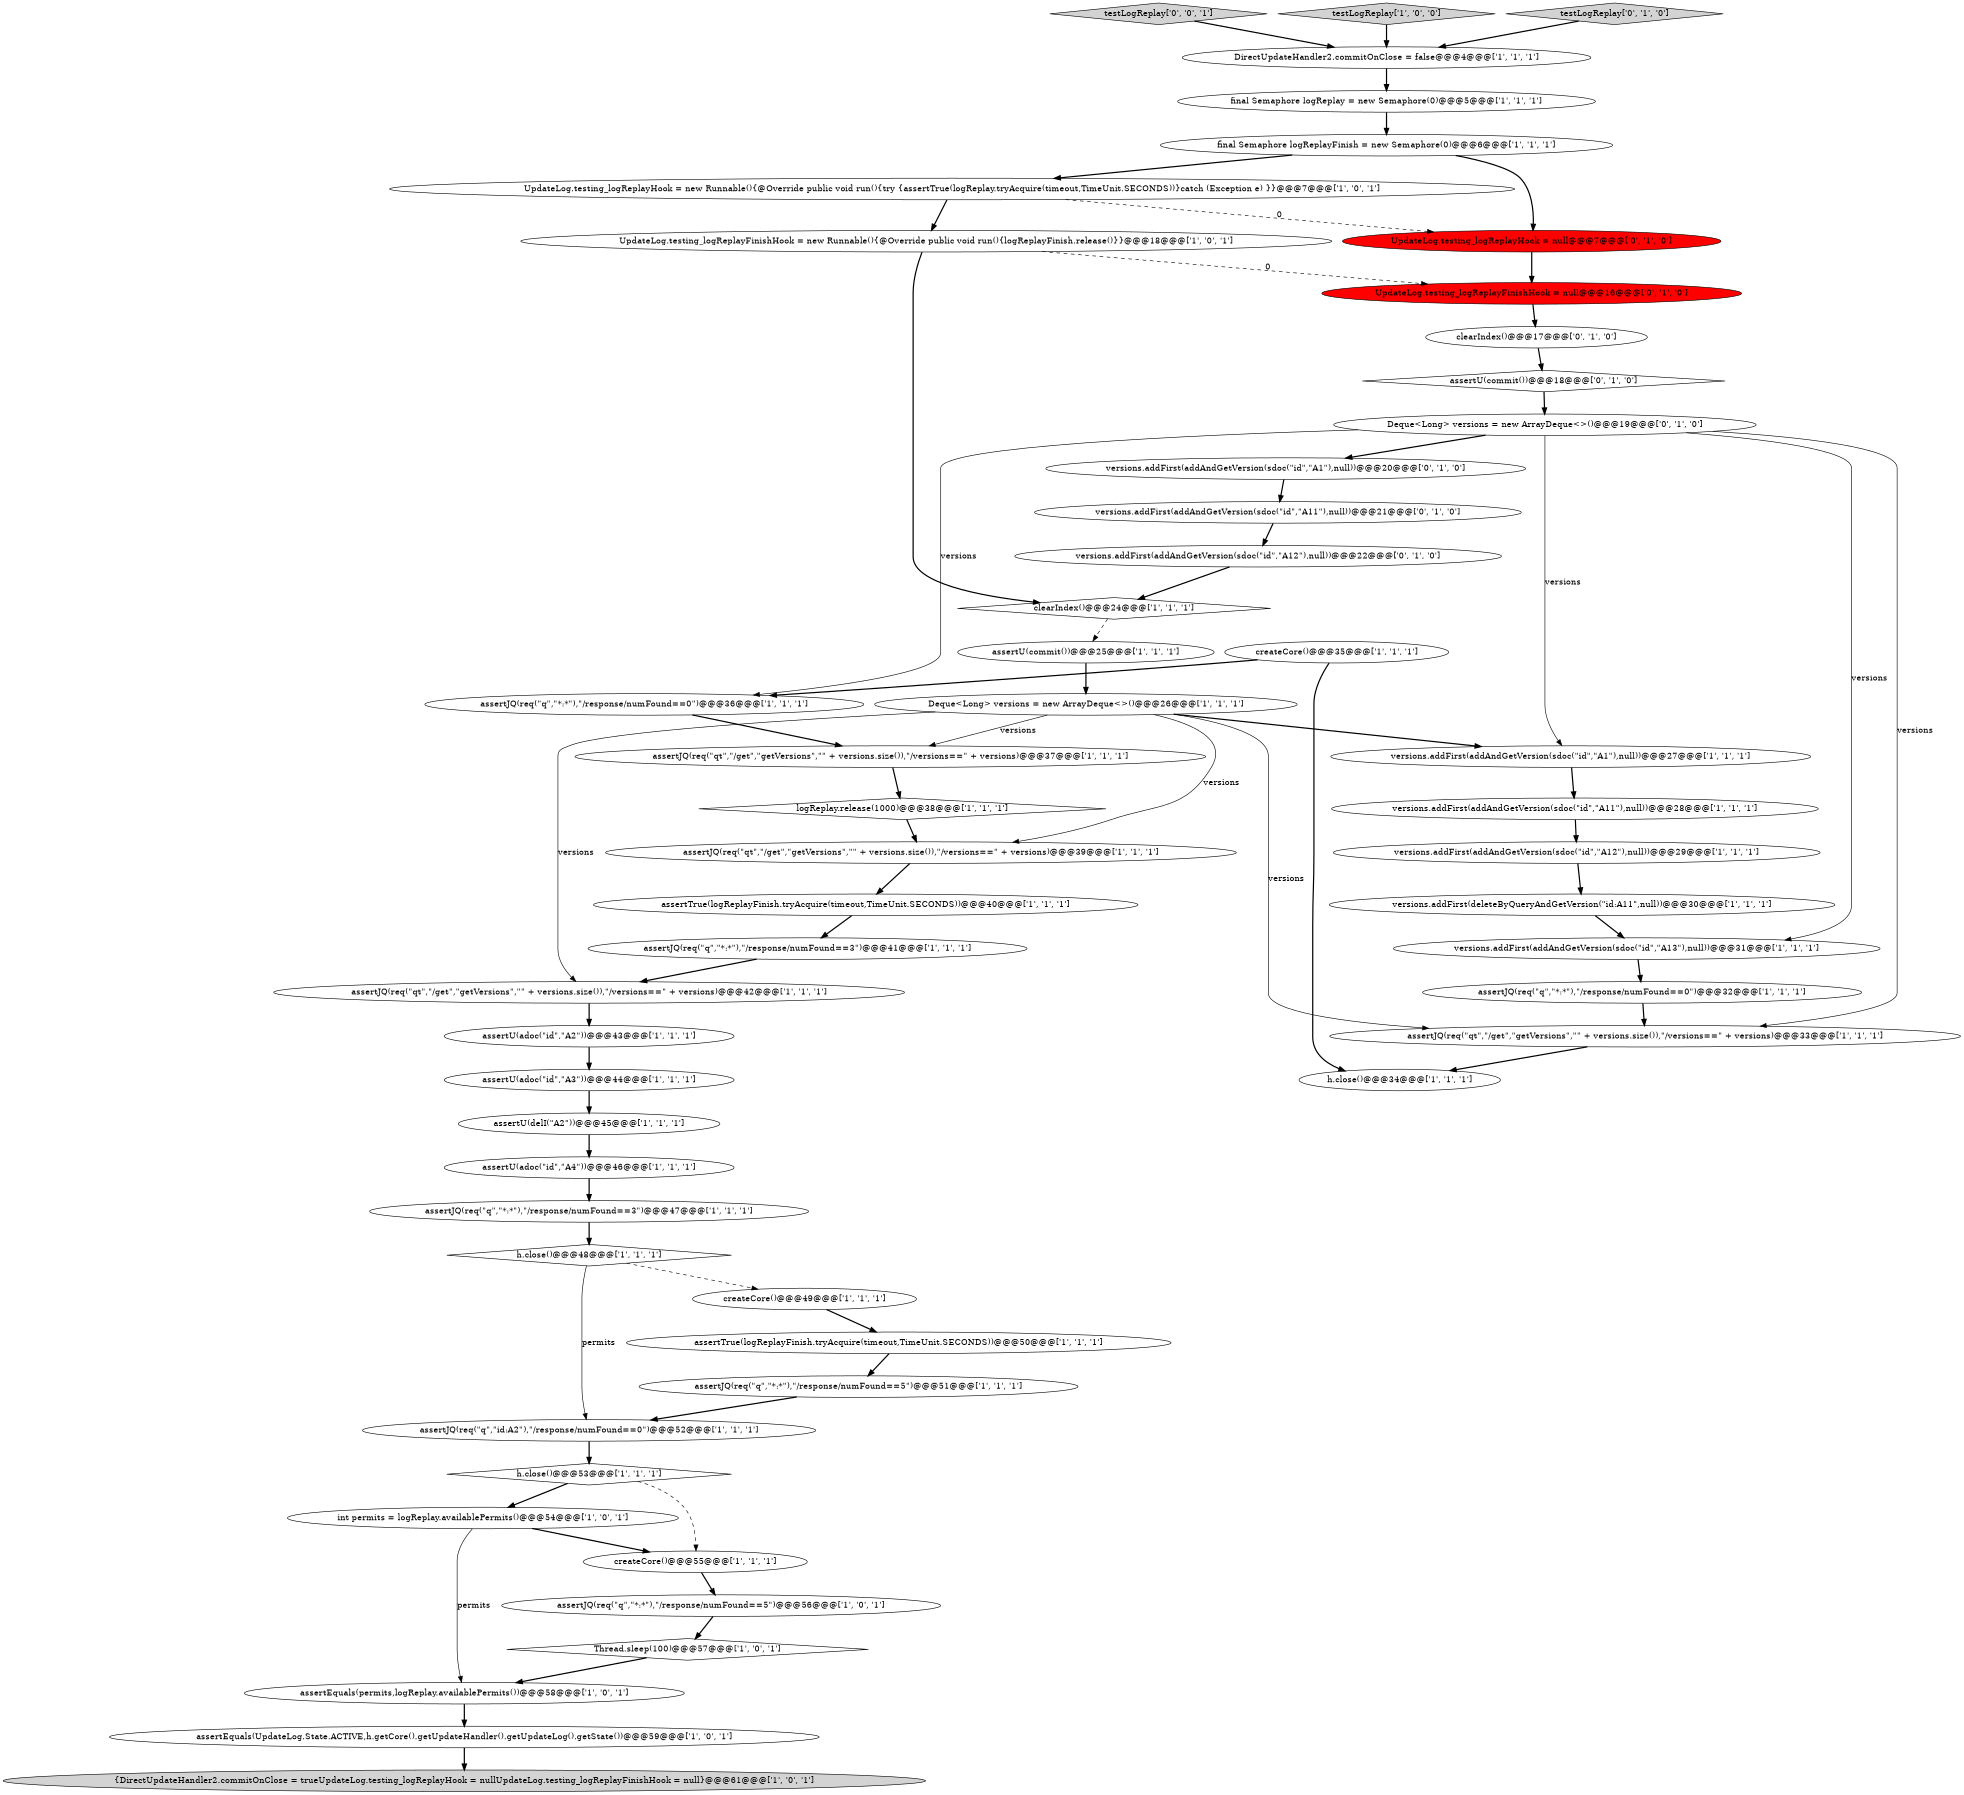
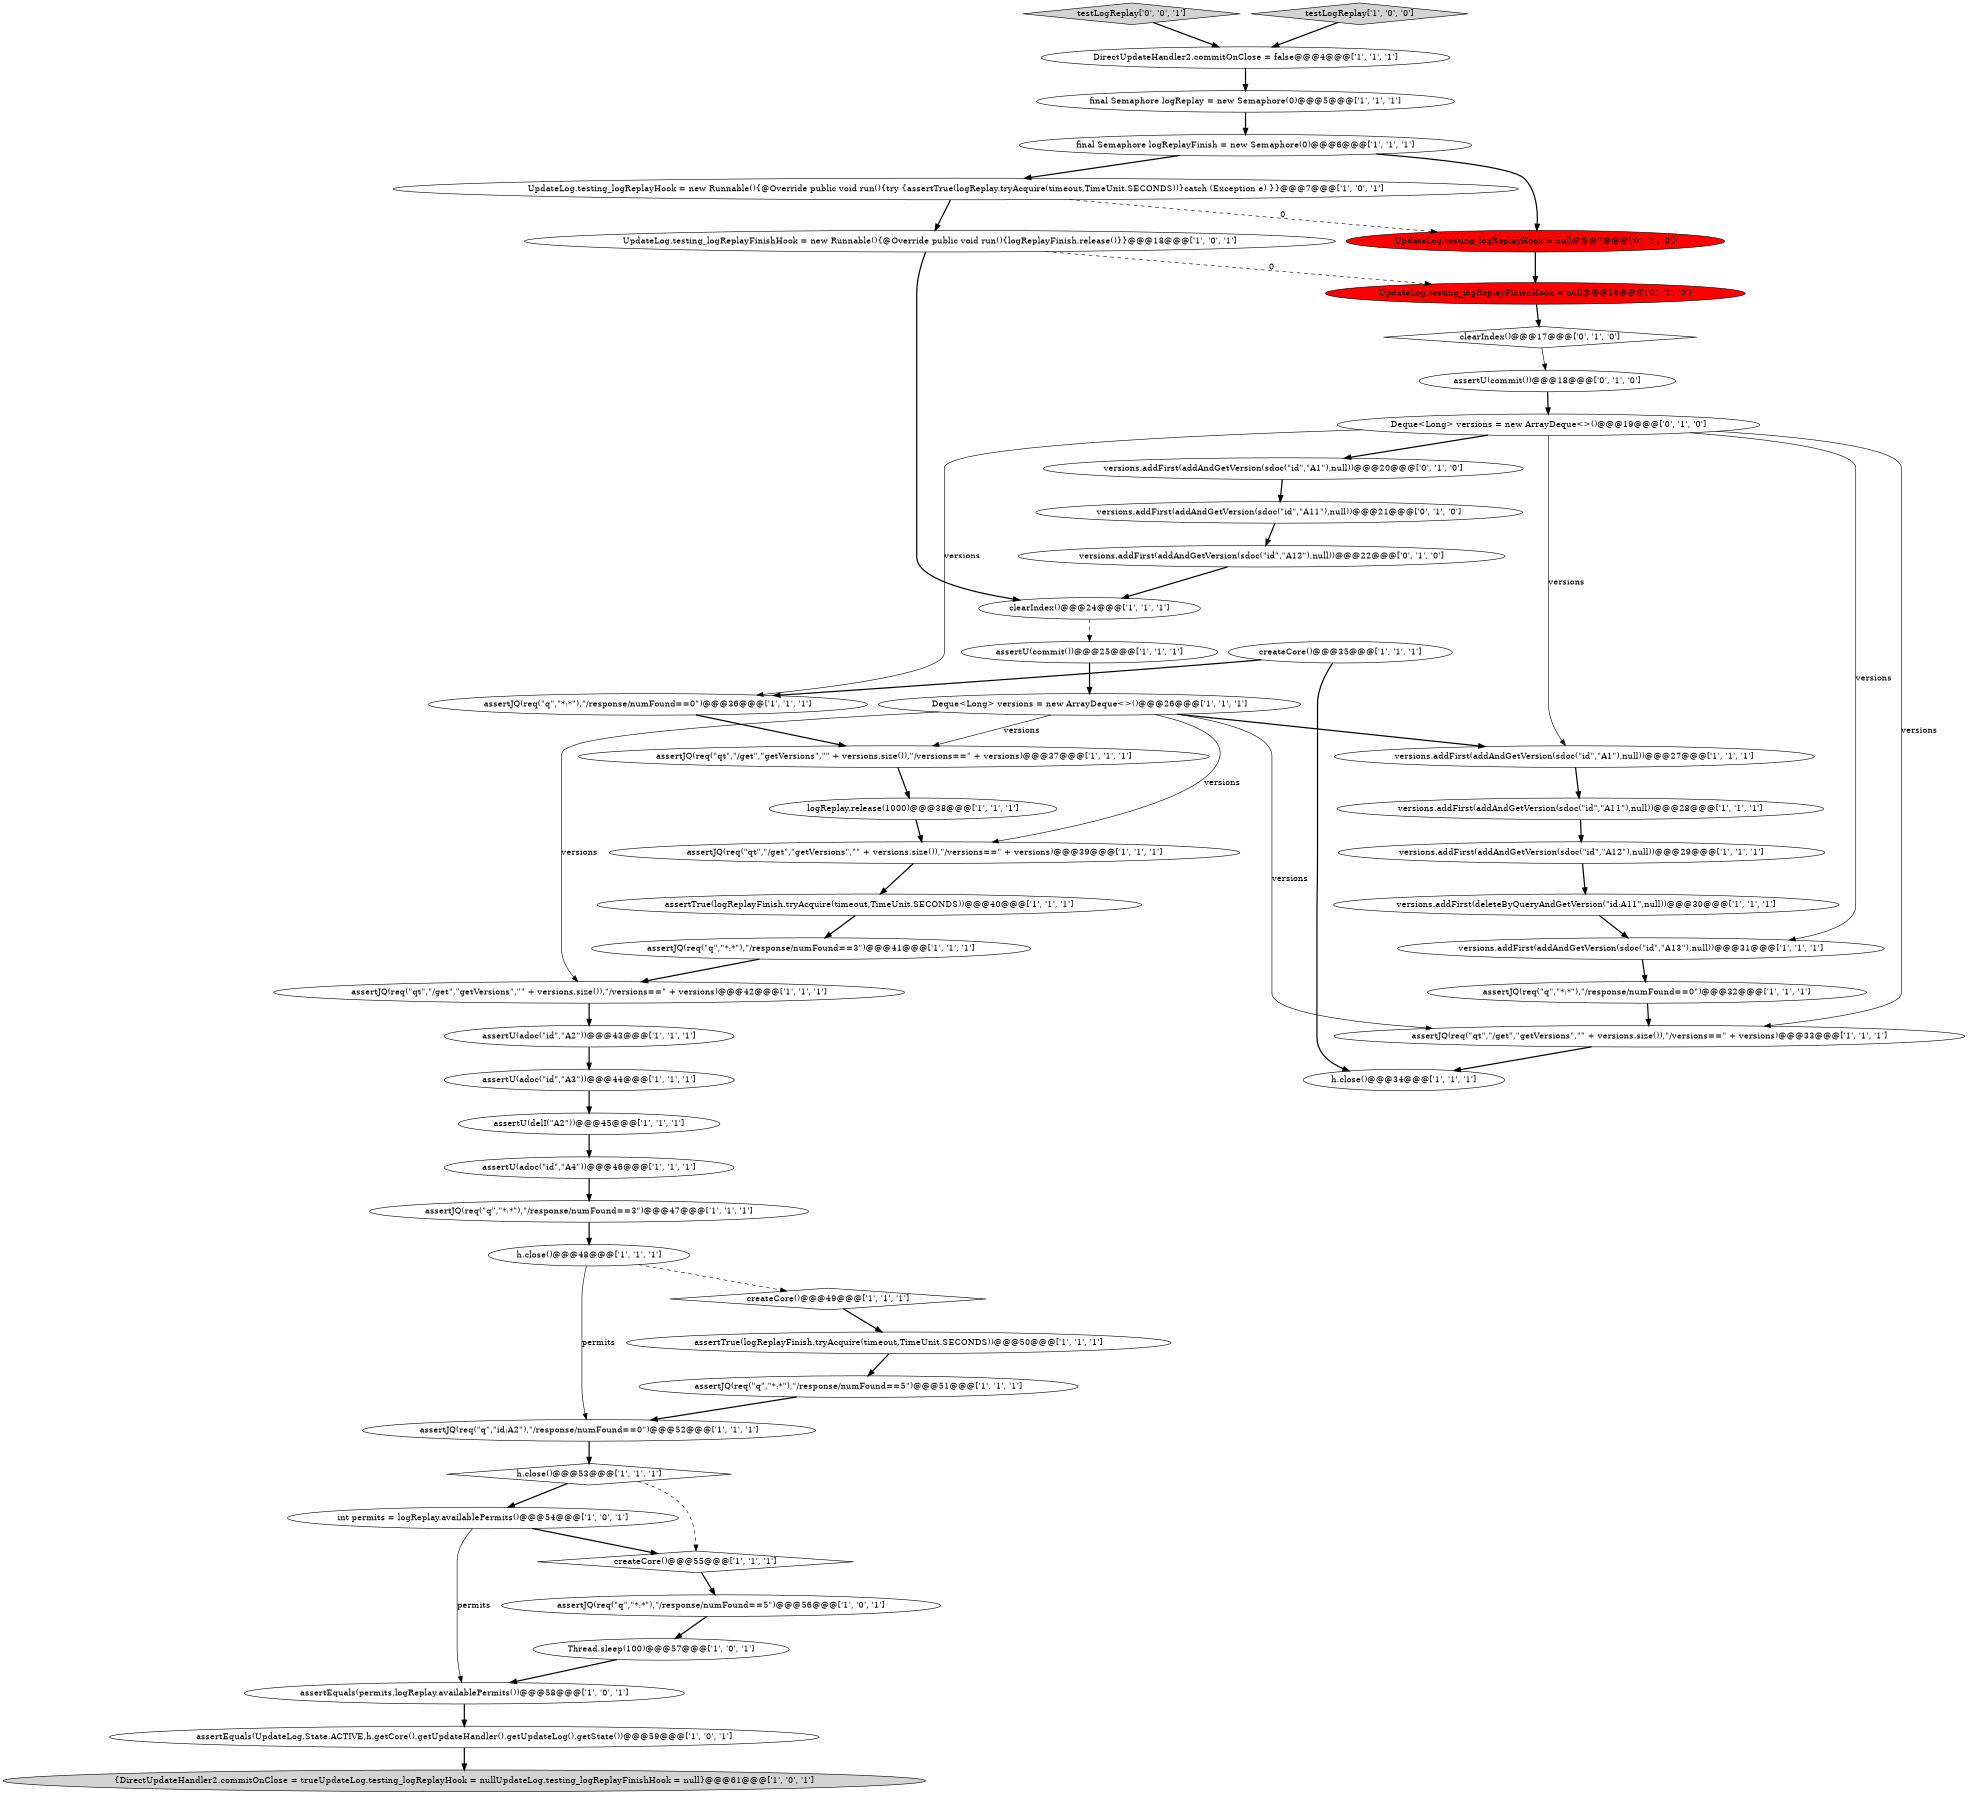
node "testLogReplay['0', '1', '0']": removed
node "clearIndex()@@@17@@@['0', '1', '0']": shape ellipse -> diamond
edge "clearIndex()@@@17@@@['0', '1', '0']" -> "assertU(commit())@@@18@@@['0', '1', '0']": style bold -> solid
node "assertU(commit())@@@18@@@['0', '1', '0']": shape diamond -> ellipse
node "clearIndex()@@@24@@@['1', '1', '1']": shape diamond -> ellipse
node "logReplay.release(1000)@@@38@@@['1', '1', '1']": shape diamond -> ellipse
node "h.close()@@@48@@@['1', '1', '1']": shape diamond -> ellipse
node "createCore()@@@49@@@['1', '1', '1']": shape ellipse -> diamond
node "createCore()@@@55@@@['1', '1', '1']": shape ellipse -> diamond
node "Thread.sleep(100)@@@57@@@['1', '0', '1']": shape diamond -> ellipse
